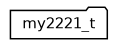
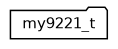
node "my2221_t": label "my2221_t" -> "my9221_t"
